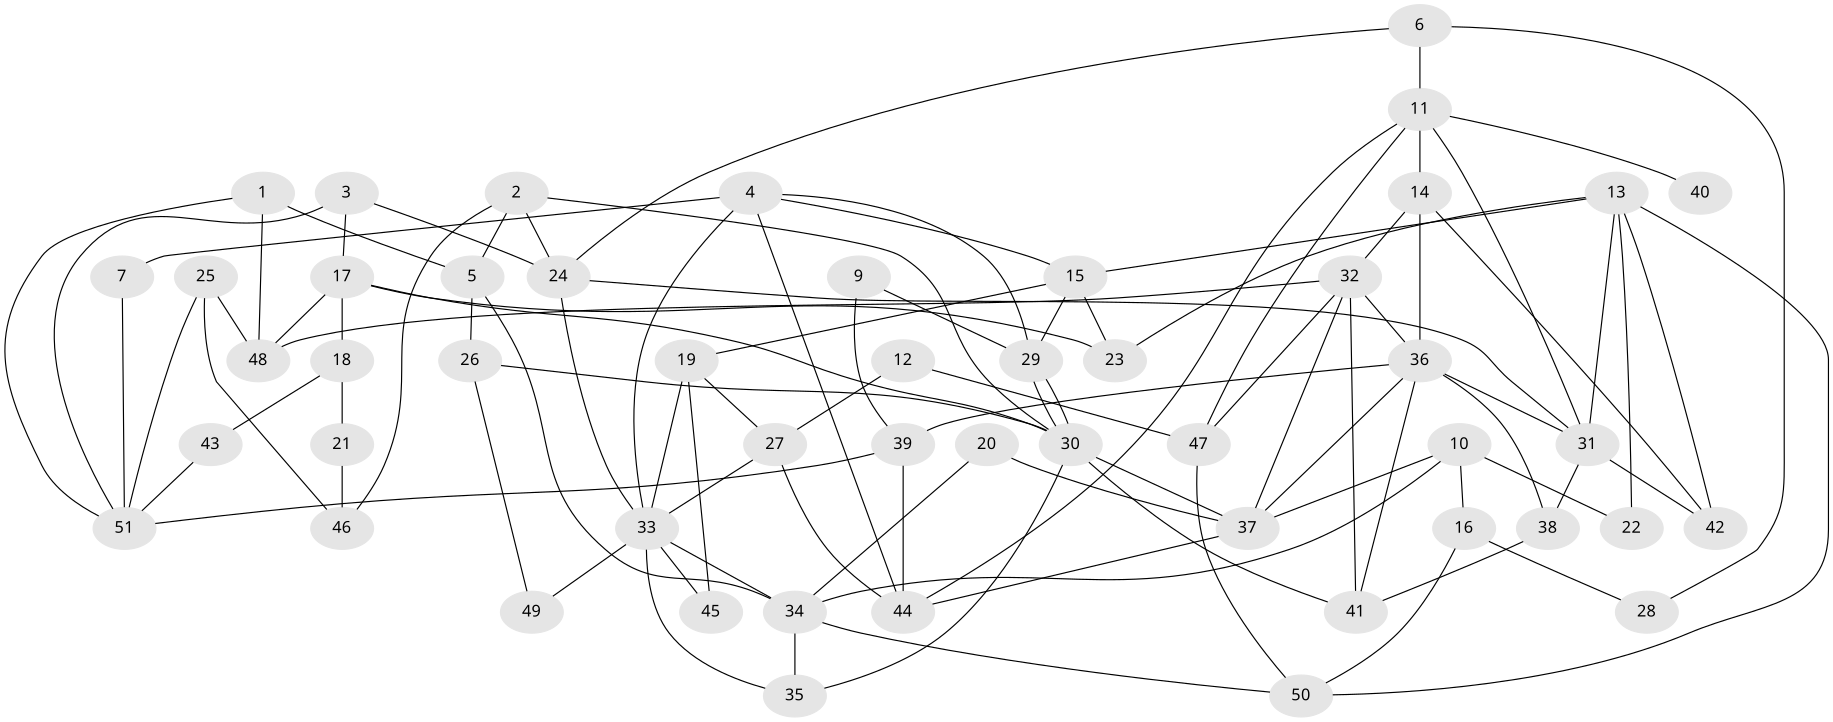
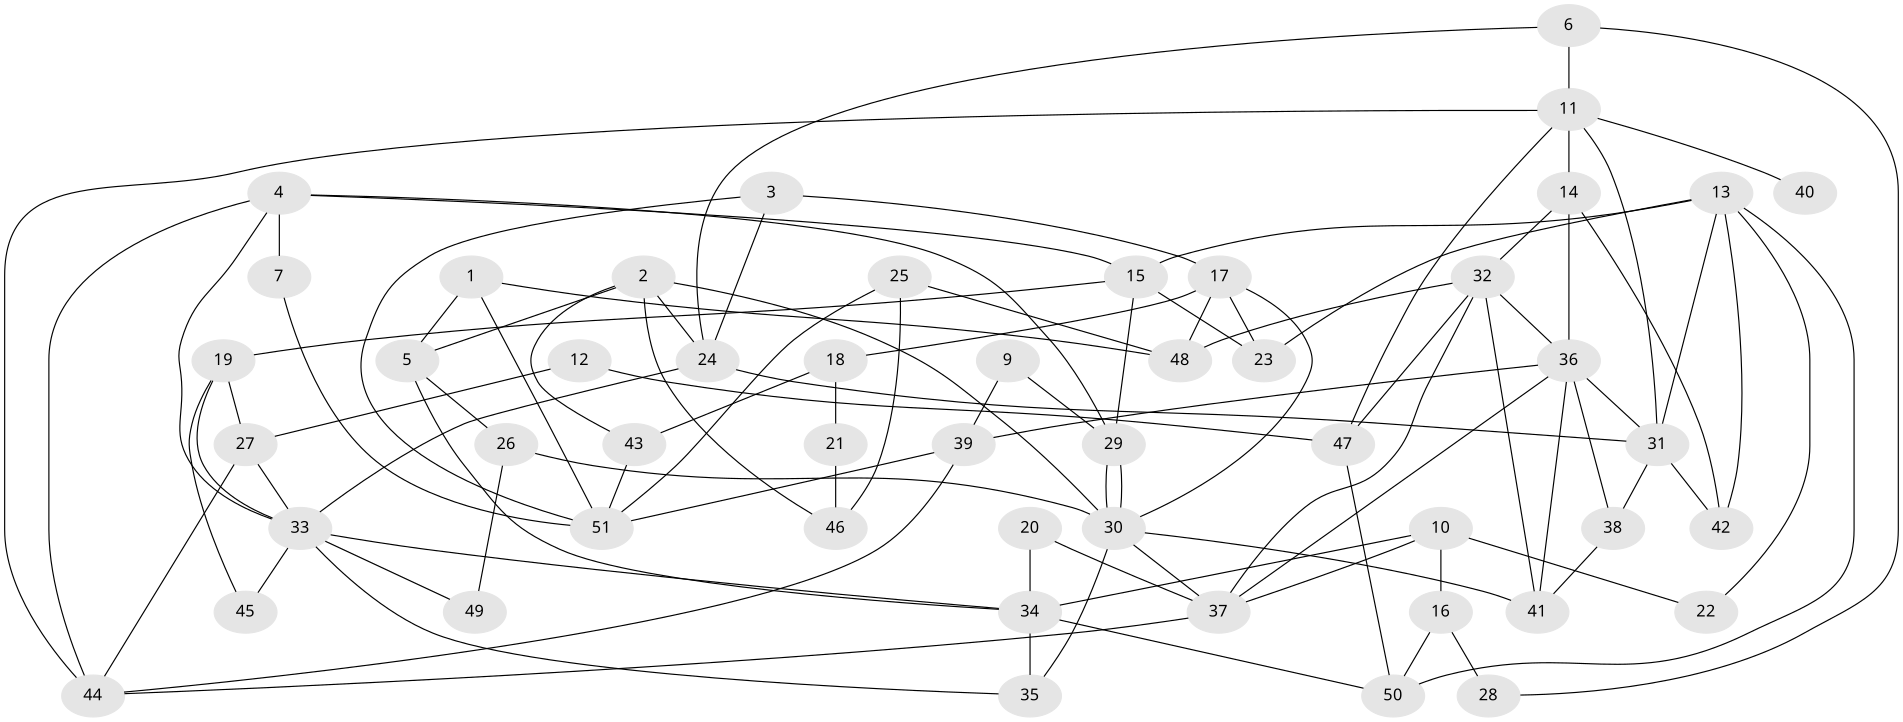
edge "2" -- "43": added
